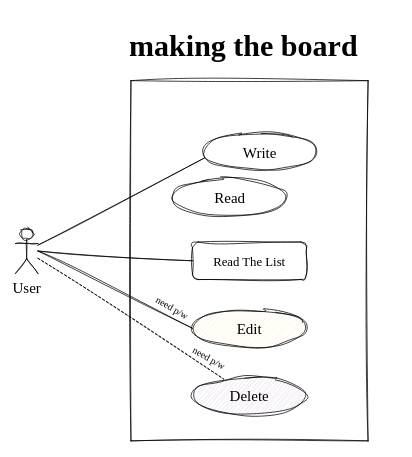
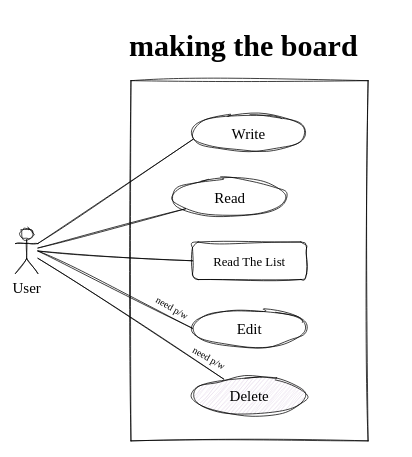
node "Write": moved (260, 152) -> (249, 133)
edge "Read" -- "User": added
node "Edit": fillcolor #fff2cc -> #ffffff
edge "User" -- "Delete": style dashed -> solid
